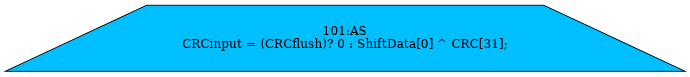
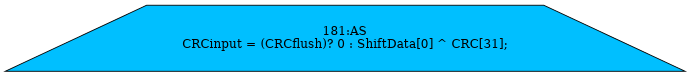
node "101:AS CRCinput = (CRCflush)? 0 : ShiftData[0] ^ CRC[31];": label "101:AS CRCinput = (CRCflush)? 0 : ShiftData[0] ^ CRC[31];" -> "181:AS CRCinput = (CRCflush)? 0 : ShiftData[0] ^ CRC[31];"
